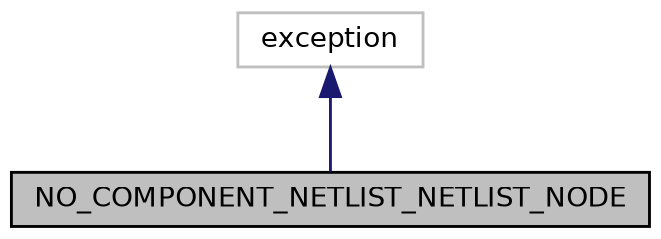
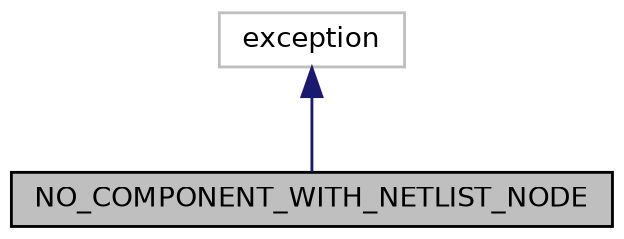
node "NO_COMPONENT_NETLIST_NETLIST_NODE": label "NO_COMPONENT_NETLIST_NETLIST_NODE" -> "NO_COMPONENT_WITH_NETLIST_NODE"
